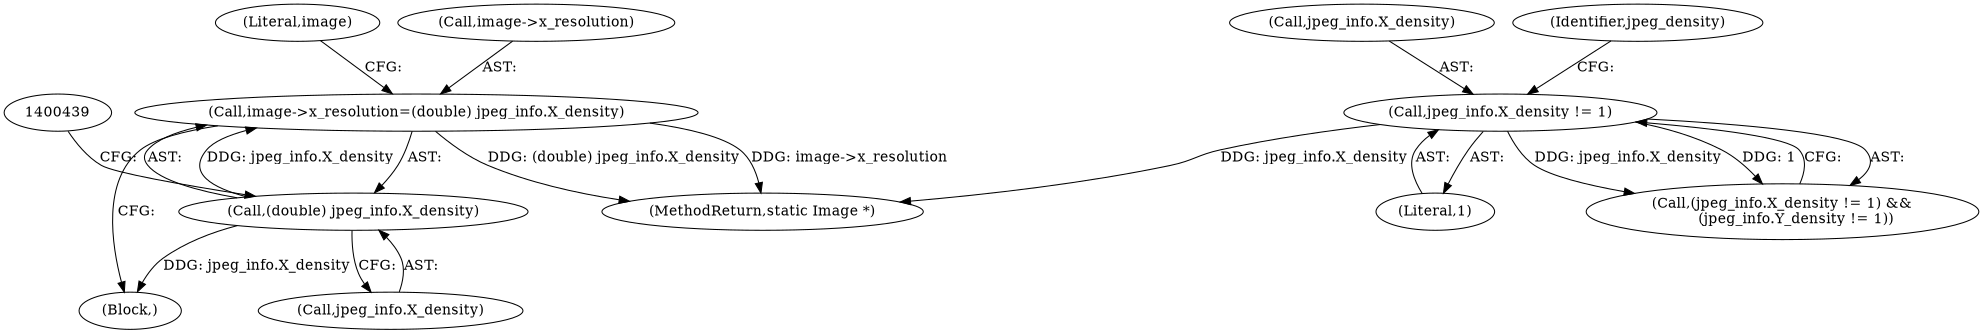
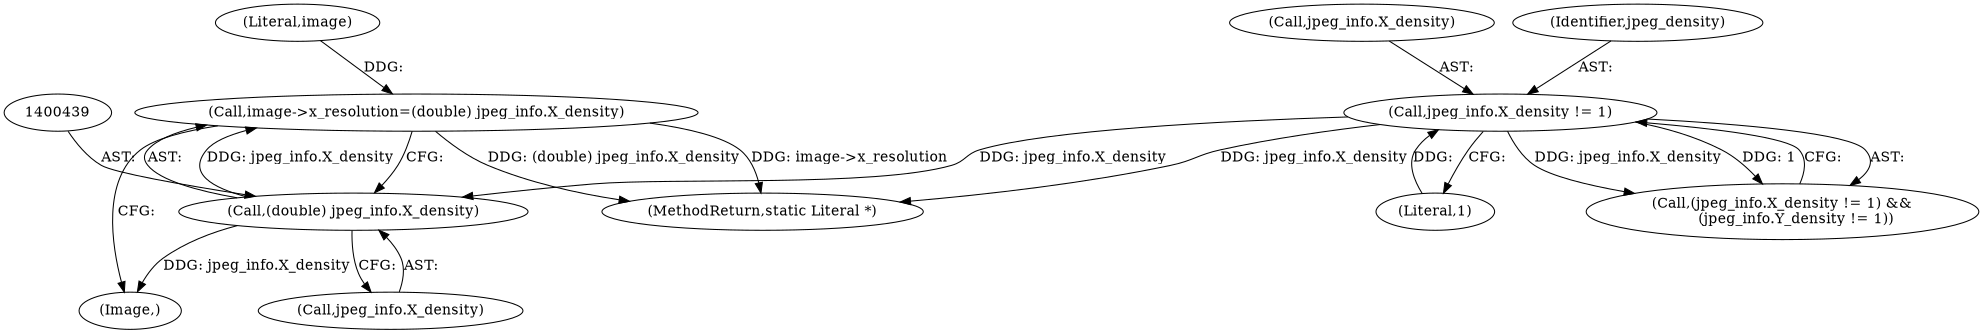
node "(Call,image->x_resolution)": removed
edge "(Literal,image)" -> "(Call,image->x_resolution=(double) jpeg_info.X_density)": label "CFG: " -> "DDG: "
edge "(Identifier,jpeg_density)" -> "(Call,jpeg_info.X_density != 1)": label "CFG: " -> "AST: "
edge "1400439" -> "(Call,(double) jpeg_info.X_density)": label "CFG: " -> "AST: "
edge "(Call,image->x_resolution=(double) jpeg_info.X_density)" -> "(Call,(double) jpeg_info.X_density)": label "AST: " -> "CFG: "
edge "(Literal,1)" -> "(Call,jpeg_info.X_density != 1)": label "AST: " -> "DDG: "
edge "(Call,jpeg_info.X_density != 1)" -> "(Literal,1)": label "AST: " -> "CFG: "
edge "(Call,jpeg_info.X_density != 1)" -> "(Call,(double) jpeg_info.X_density)": added, label "DDG: jpeg_info.X_density"
node "(MethodReturn,static Image *)": label "(MethodReturn,static Image *)" -> "(MethodReturn,static Literal *)"
node "(Block,)": label "(Block,)" -> "(Image,)"
